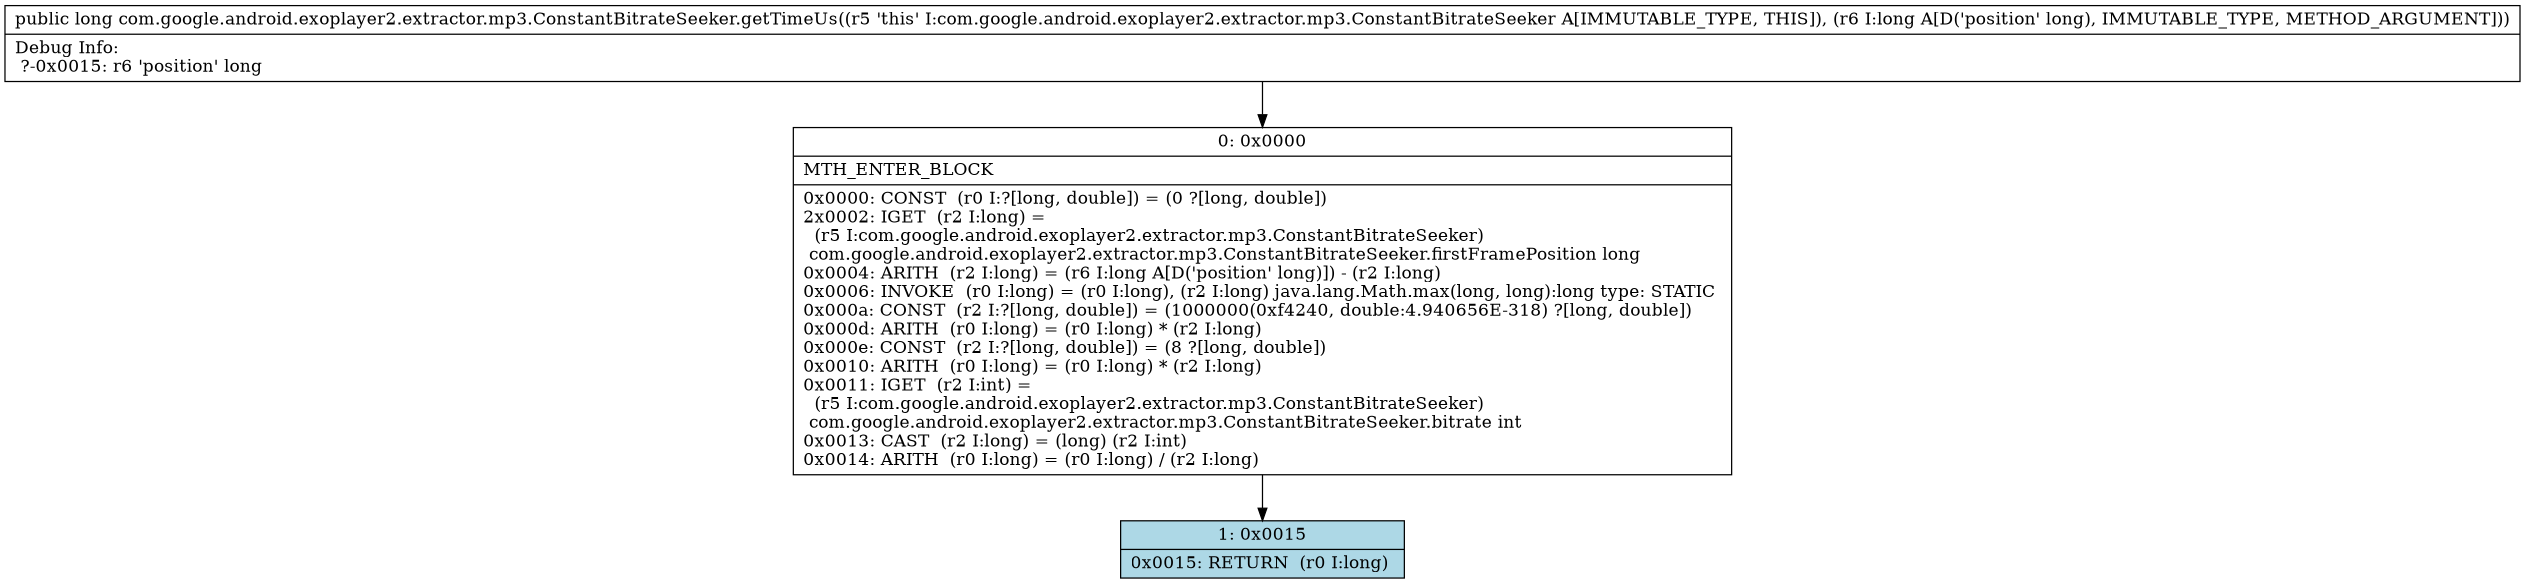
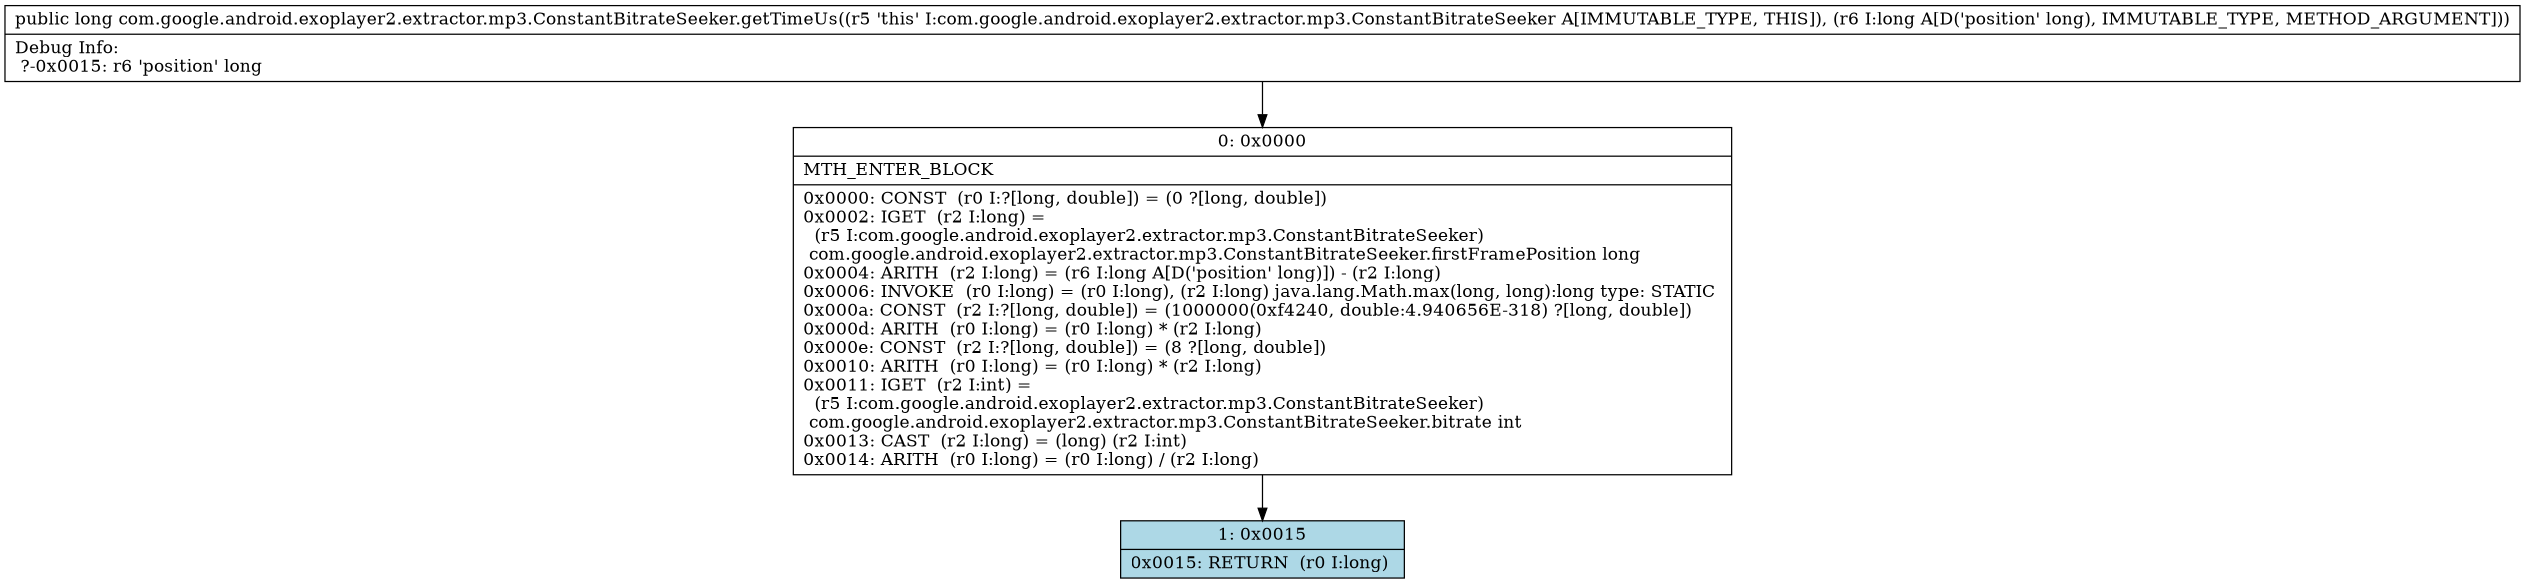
node "0: 0x0000": text "2x0002: IGET  (r2 I:long) =" -> "0x0002: IGET  (r2 I:long) ="
